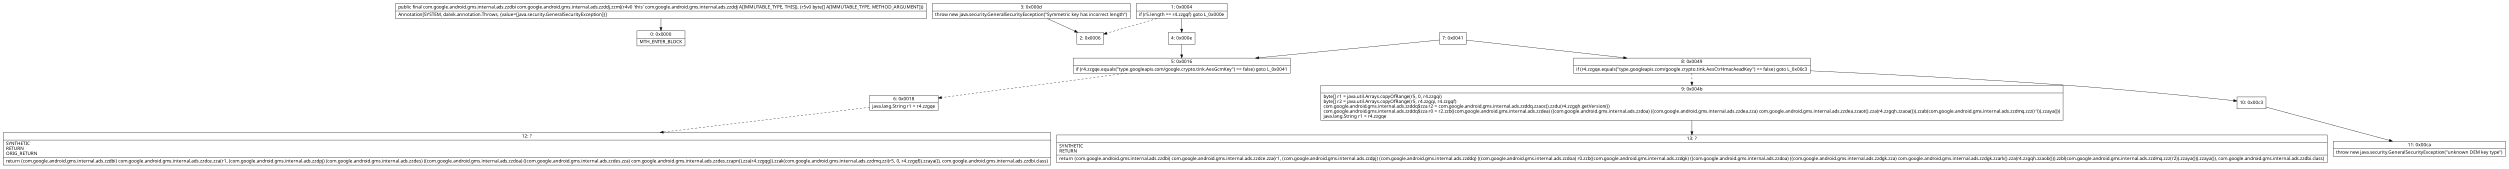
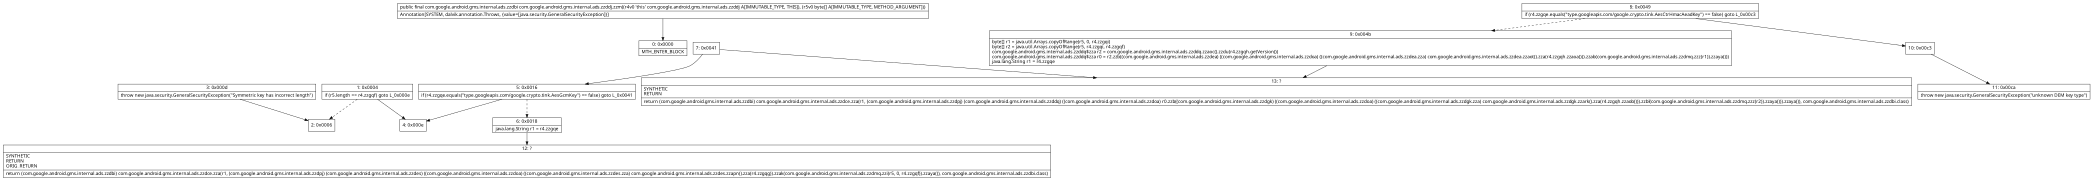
edge "7: 0x0041" -> "8: 0x0049": now "7: 0x0041" -> "13: ?"
edge "4: 0x000e" -> "5: 0x0016": reversed
edge "6: 0x0018" -> "12: ?": style dashed -> solid
